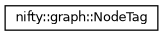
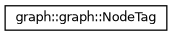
node "nifty::graph::NodeTag": label "nifty::graph::NodeTag" -> "graph::graph::NodeTag"
